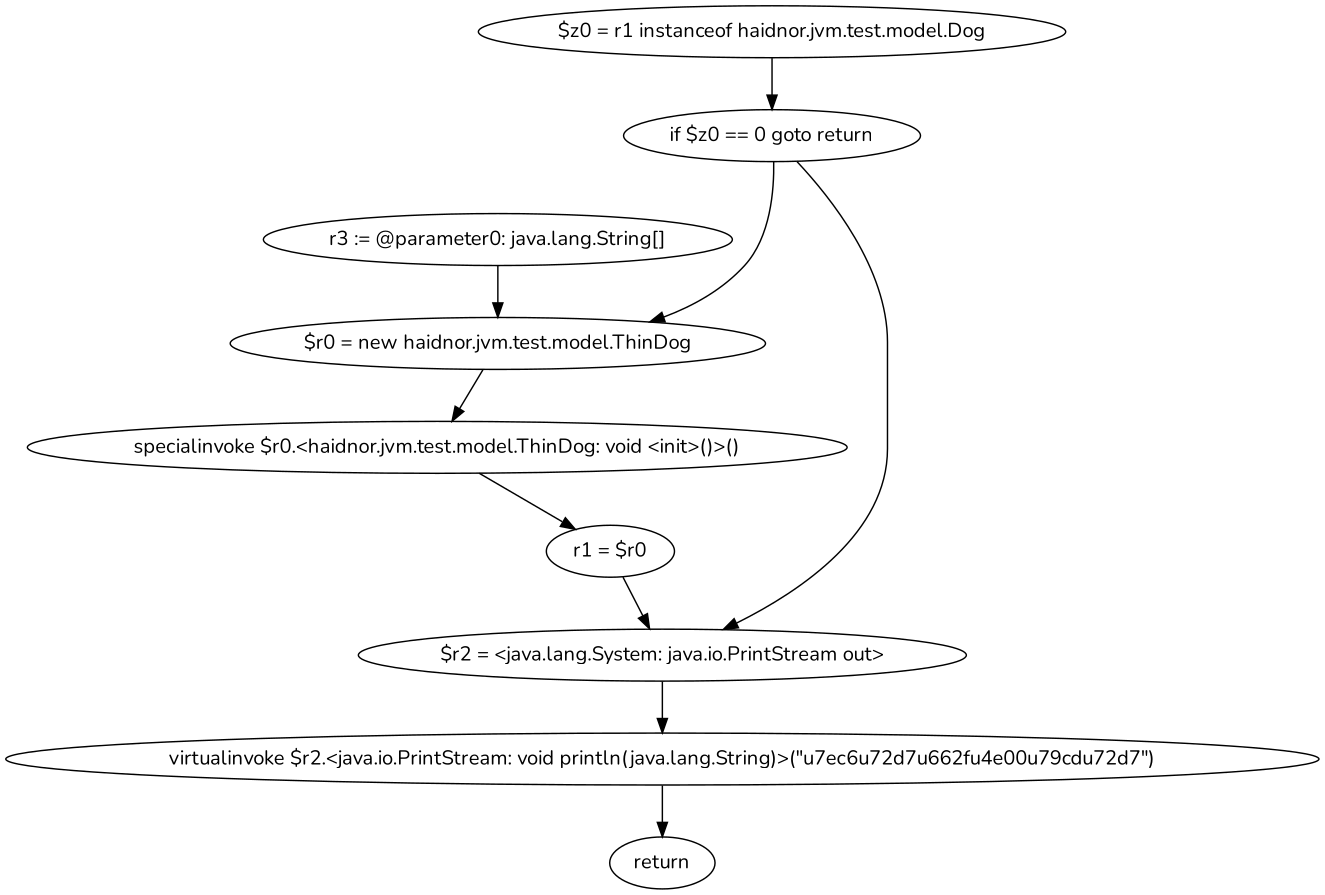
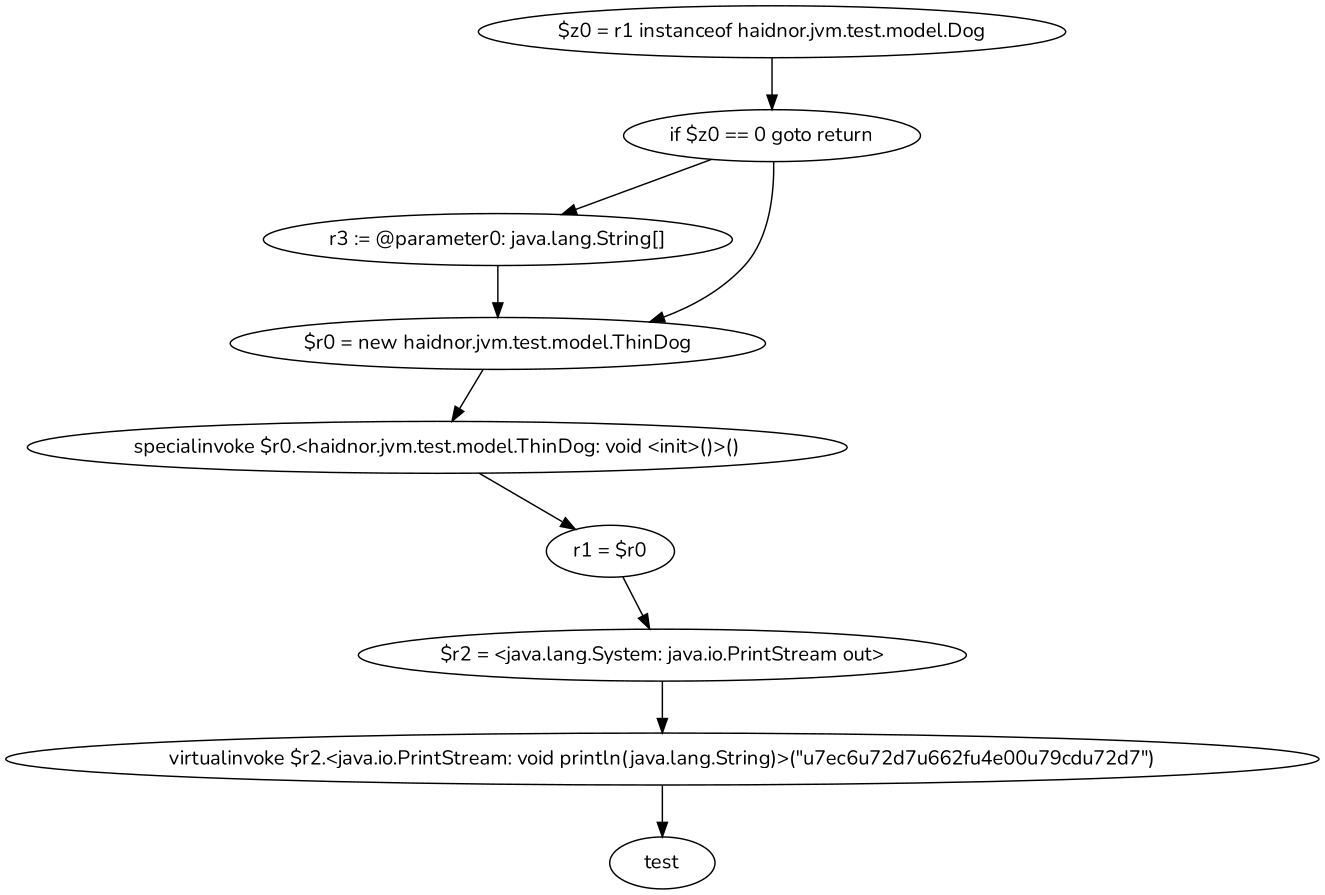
edge "if $z0 == 0 goto return" -> "$r2 = <java.lang.System: java.io.PrintStream out>": now "if $z0 == 0 goto return" -> "r3 := @parameter0: java.lang.String[]"
node "return": label "return" -> "test"
